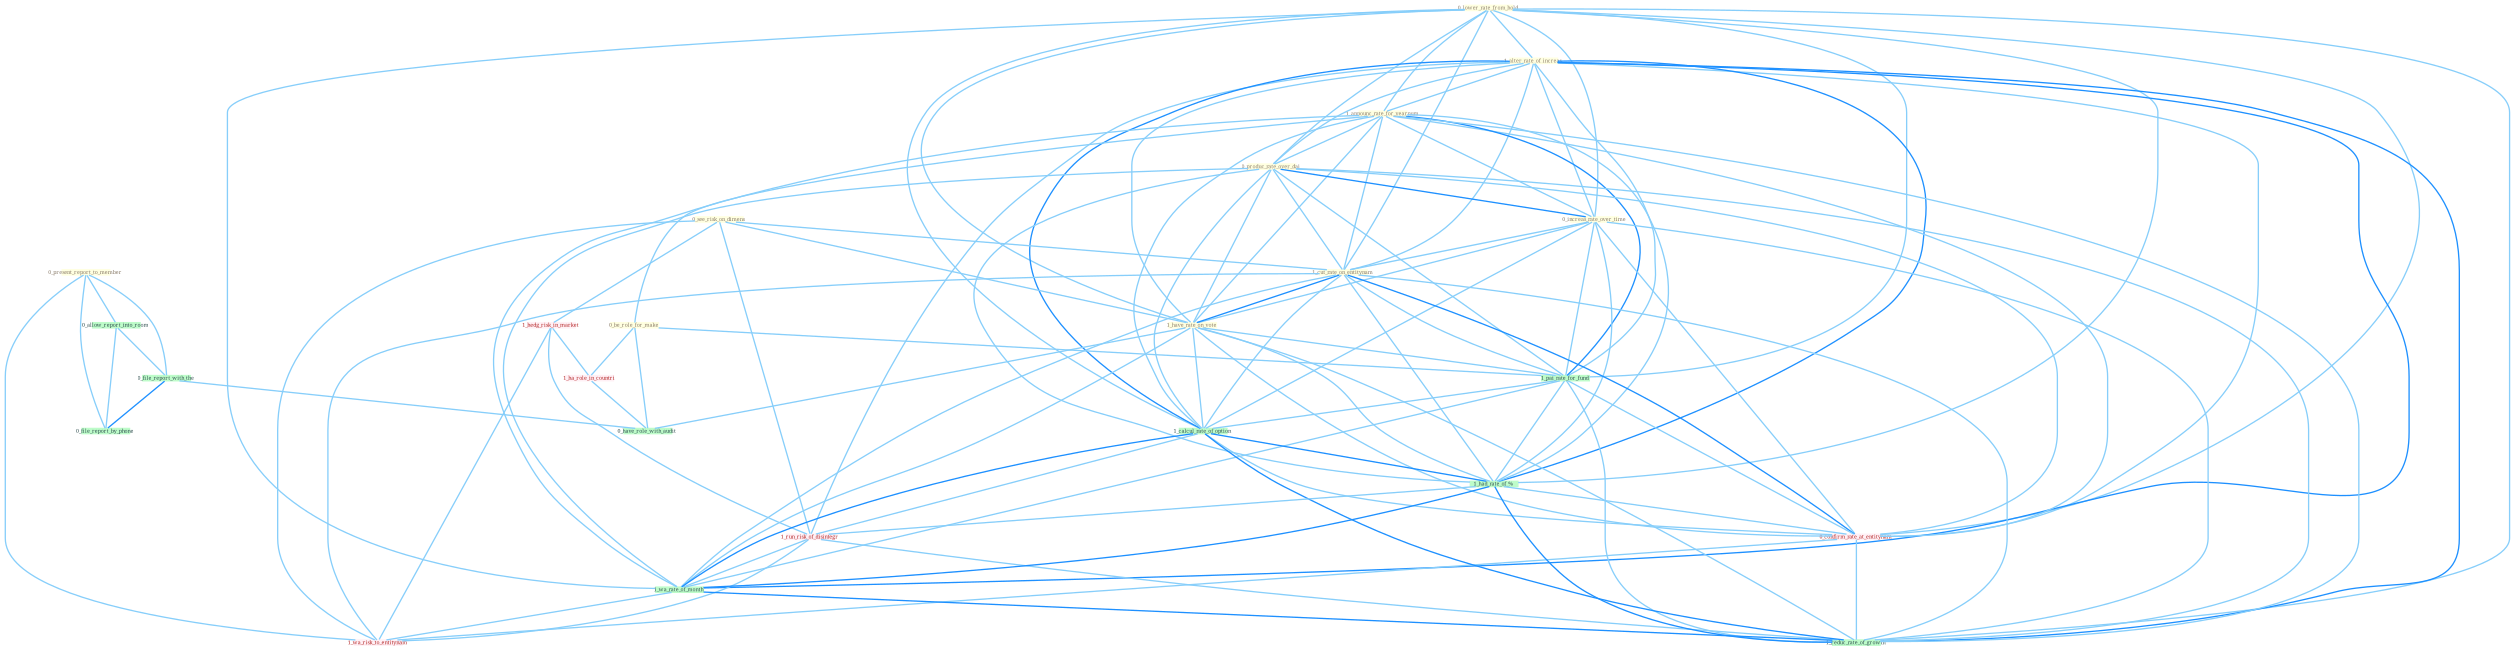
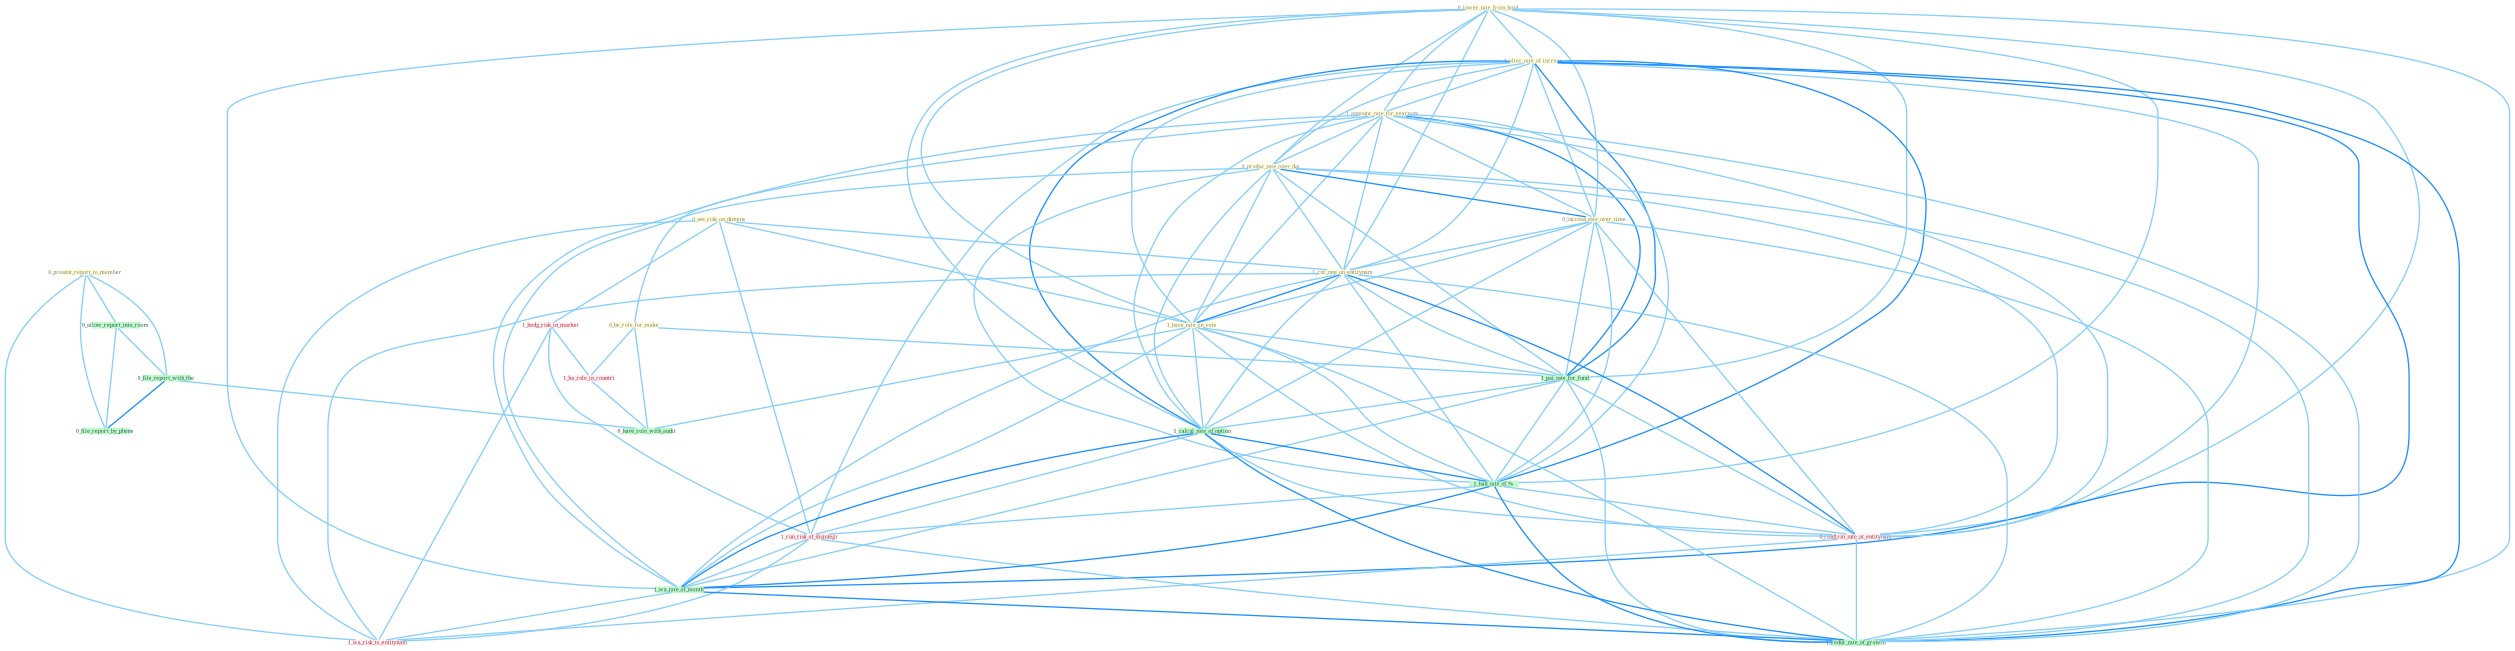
edge "1_alter_rate_of_increas" -- "1_pai_rate_for_fund": color #87cefa -> #1e90ff
